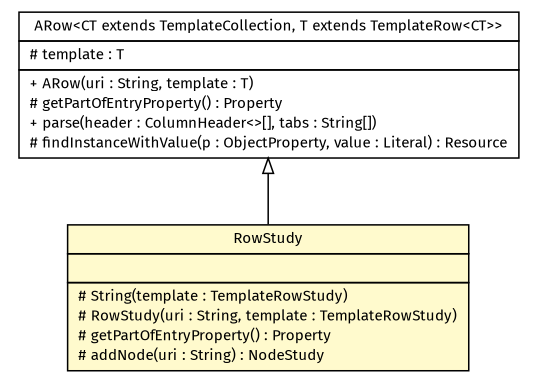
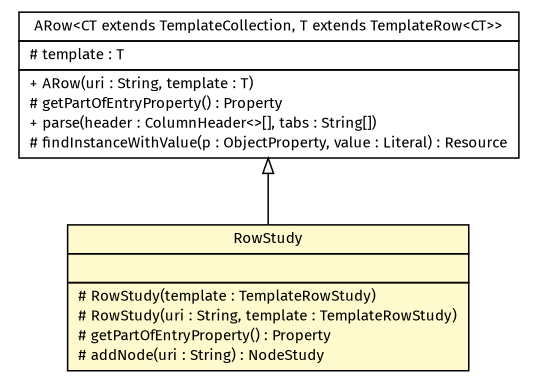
node "RowStudy": text "# String(template : TemplateRowStudy)" -> "# RowStudy(template : TemplateRowStudy)"
